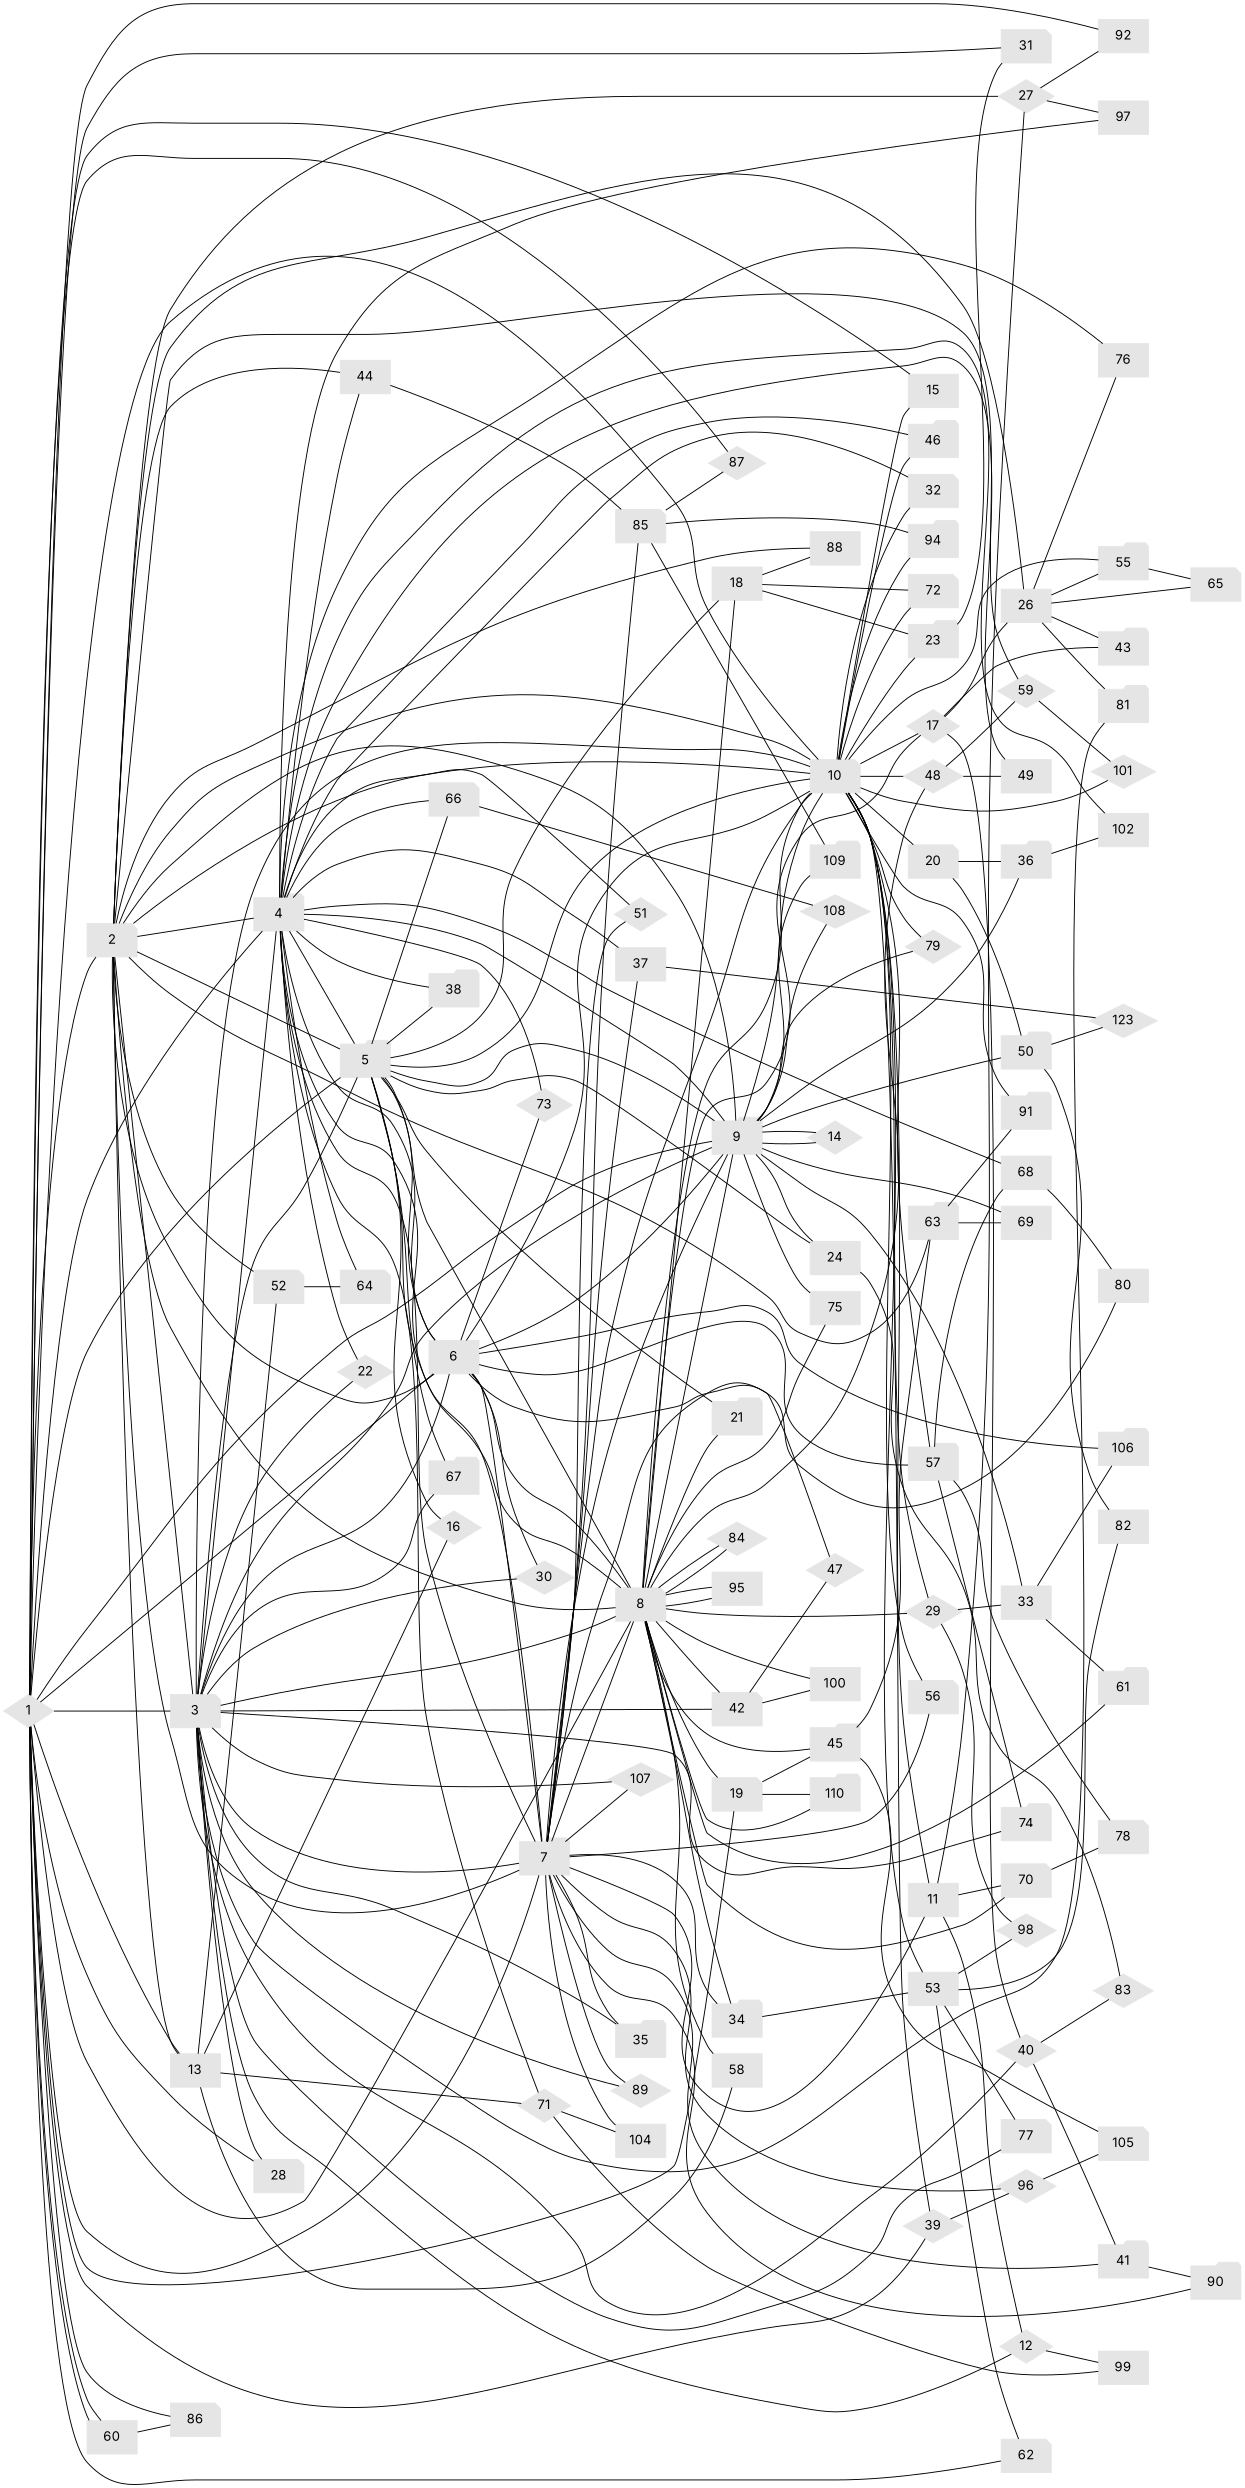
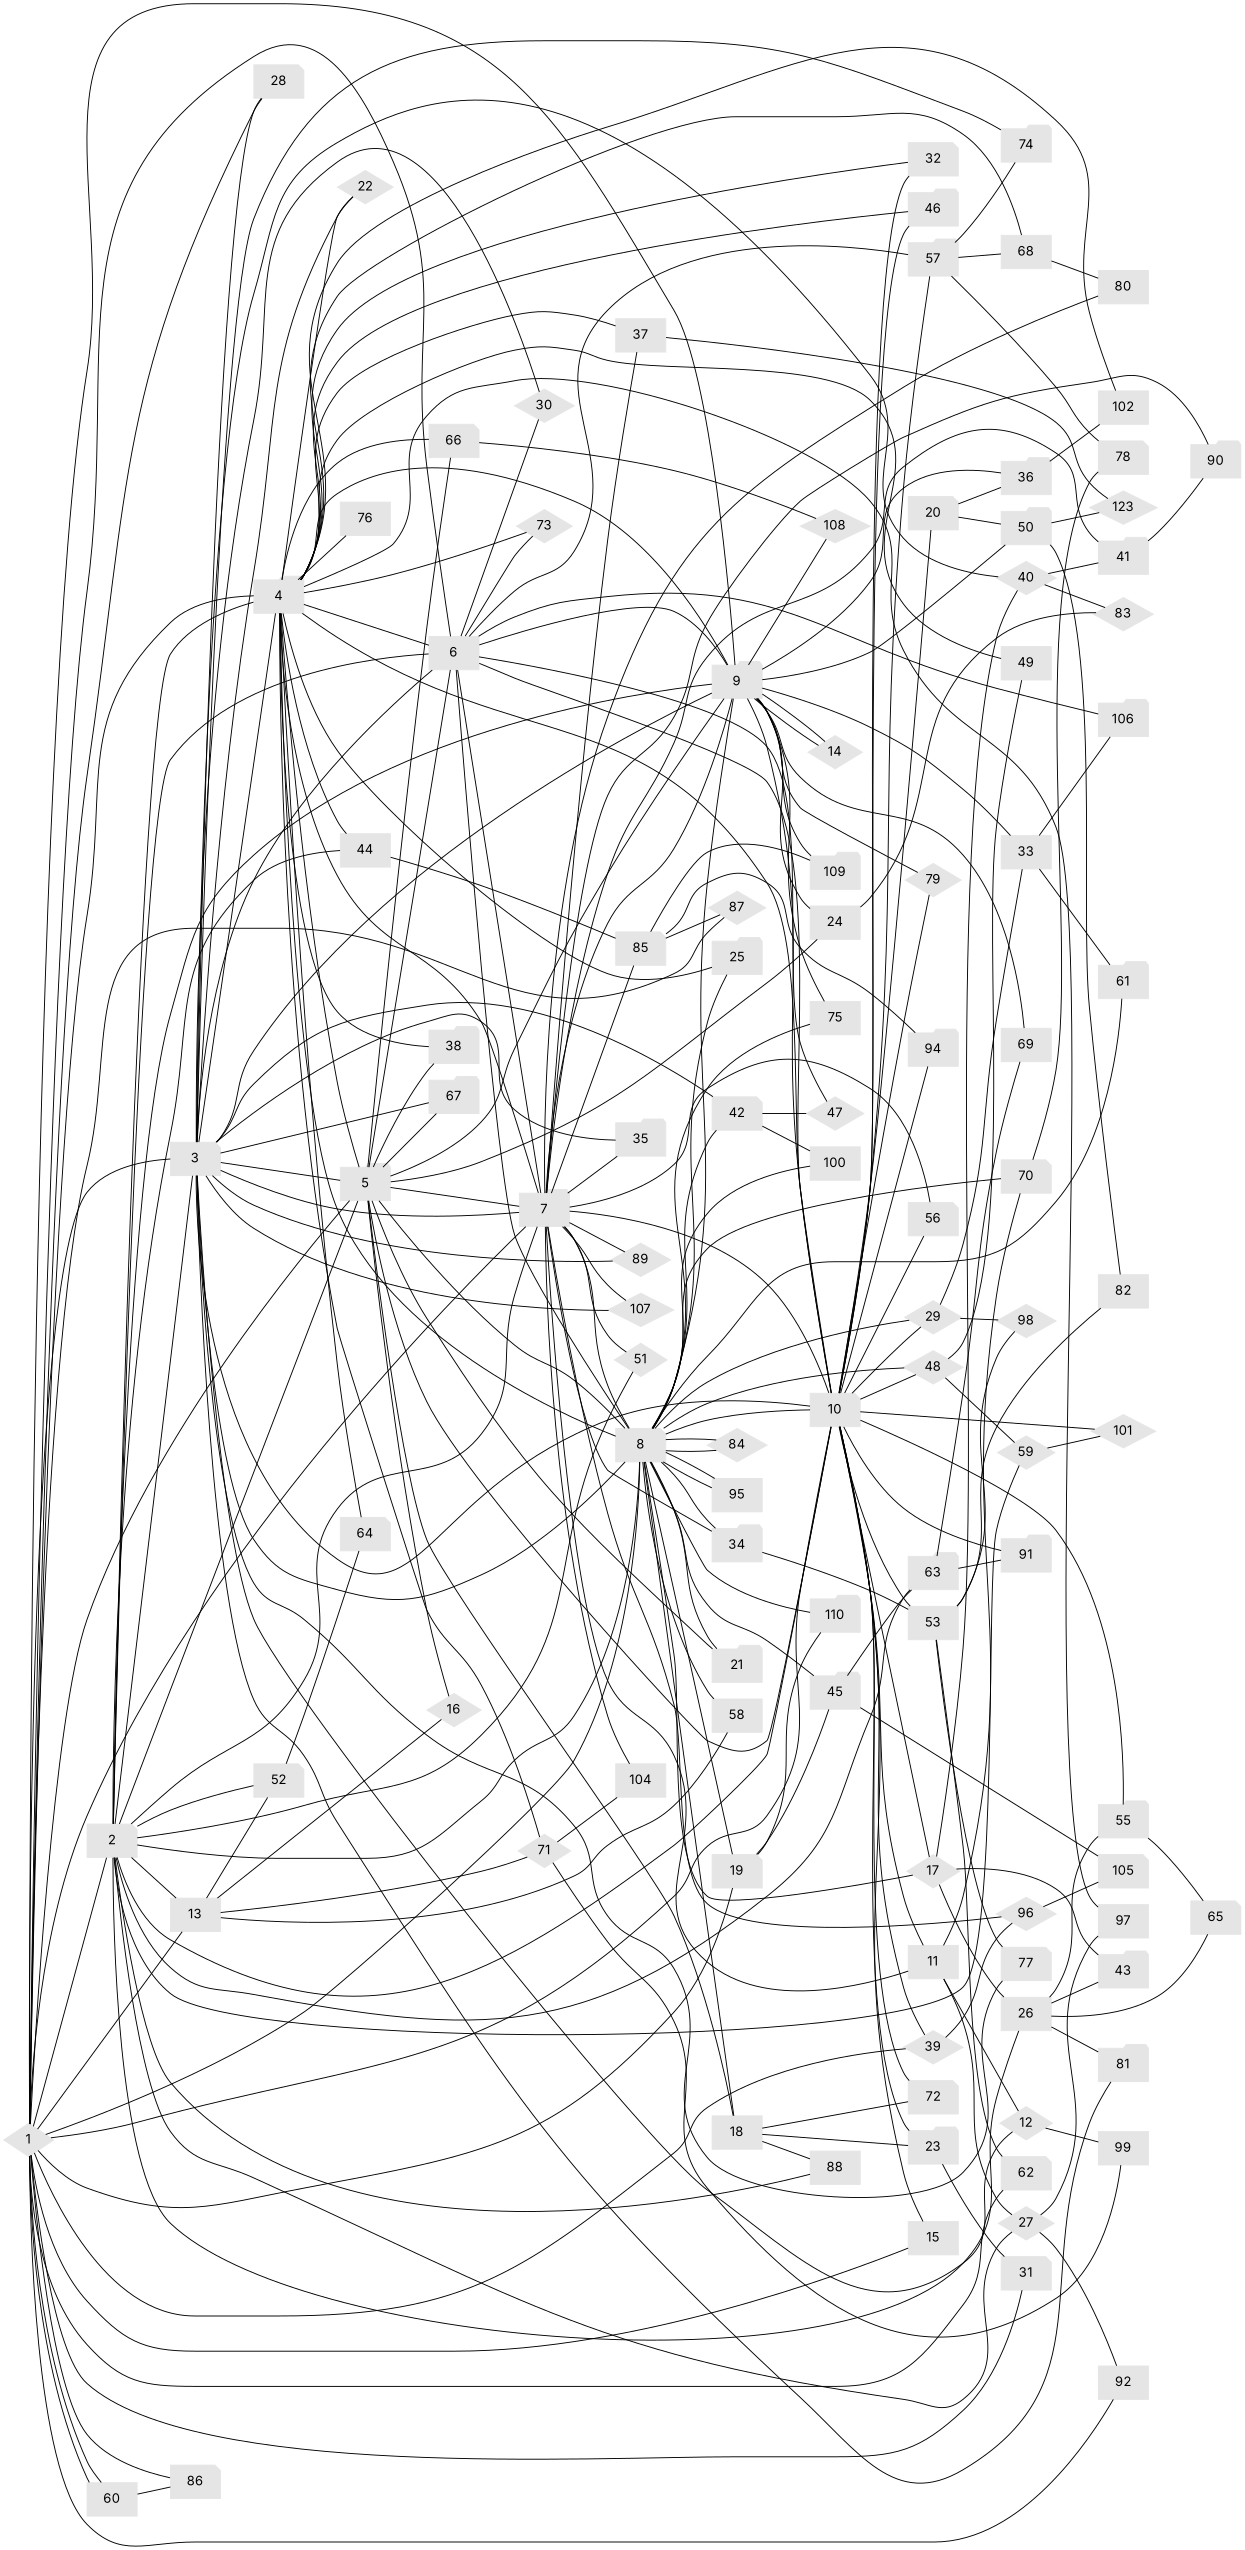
edge "76" -- "26": removed
node "25": added
